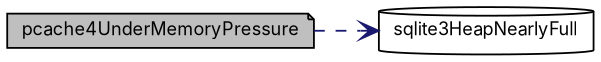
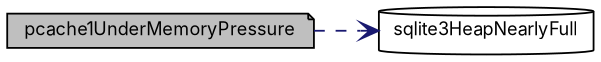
node "pcache4UnderMemoryPressure": label "pcache4UnderMemoryPressure" -> "pcache1UnderMemoryPressure"
